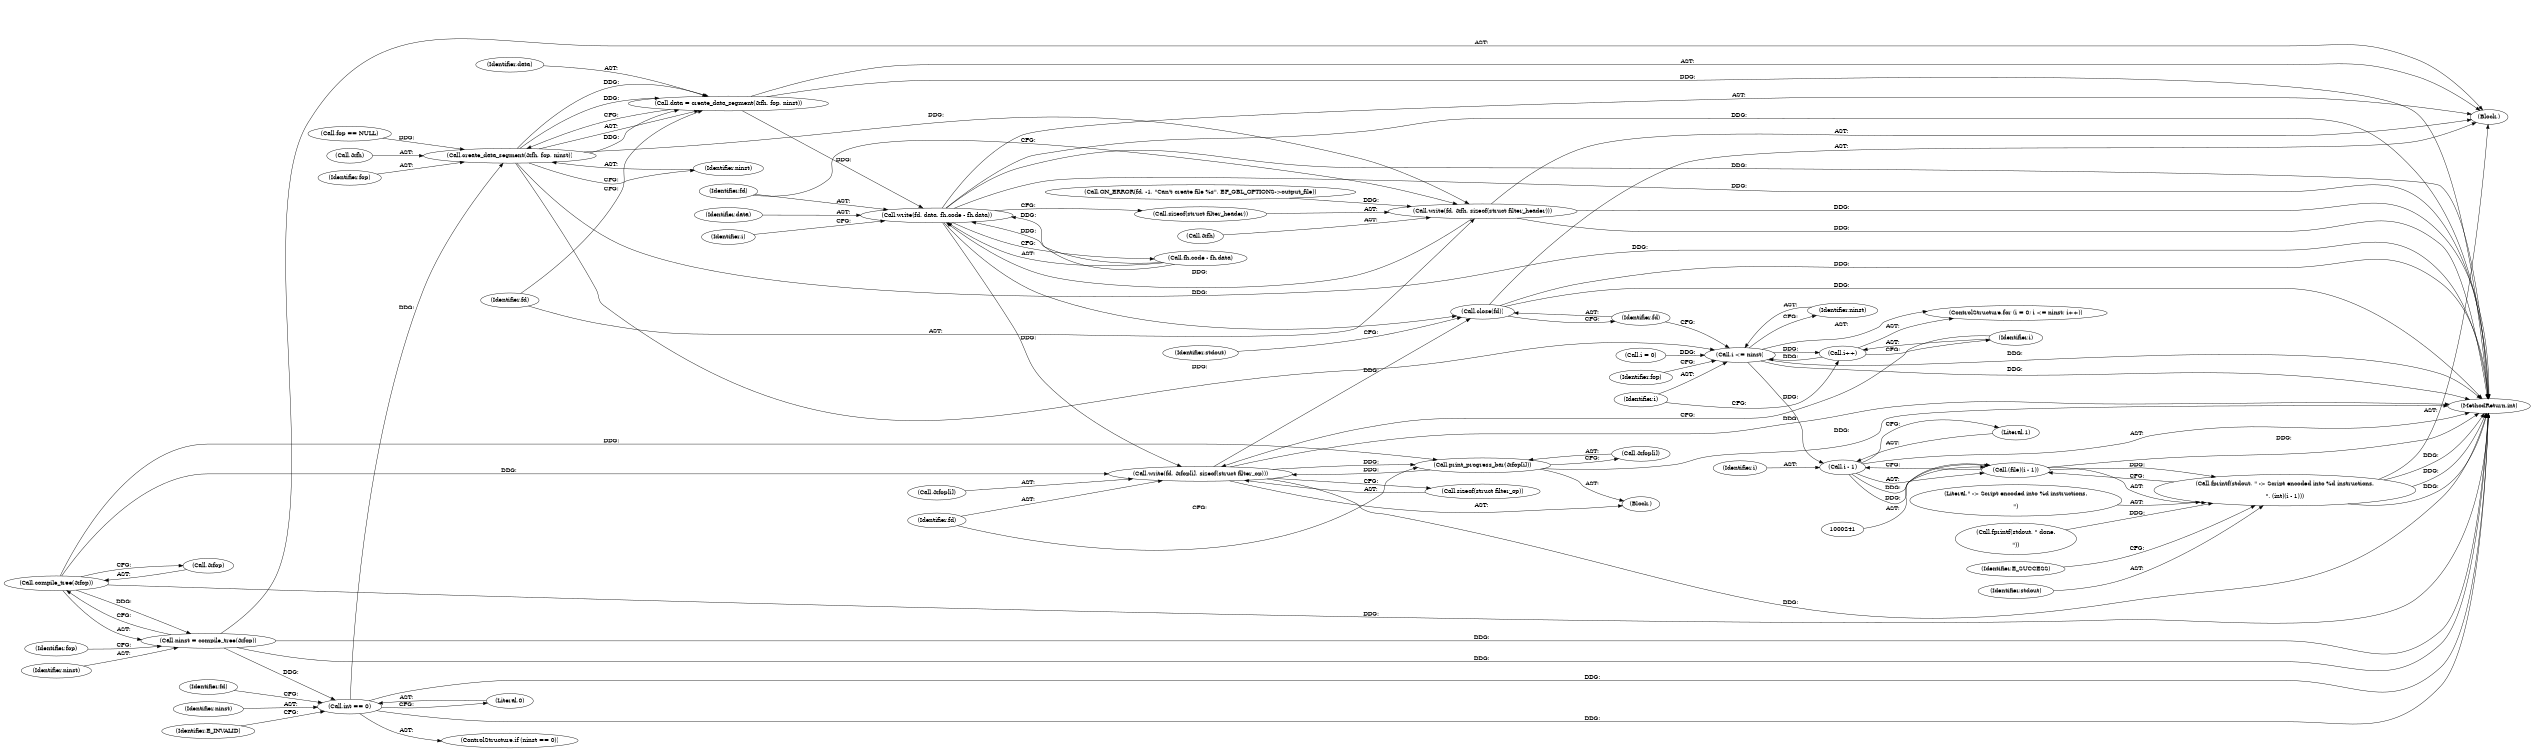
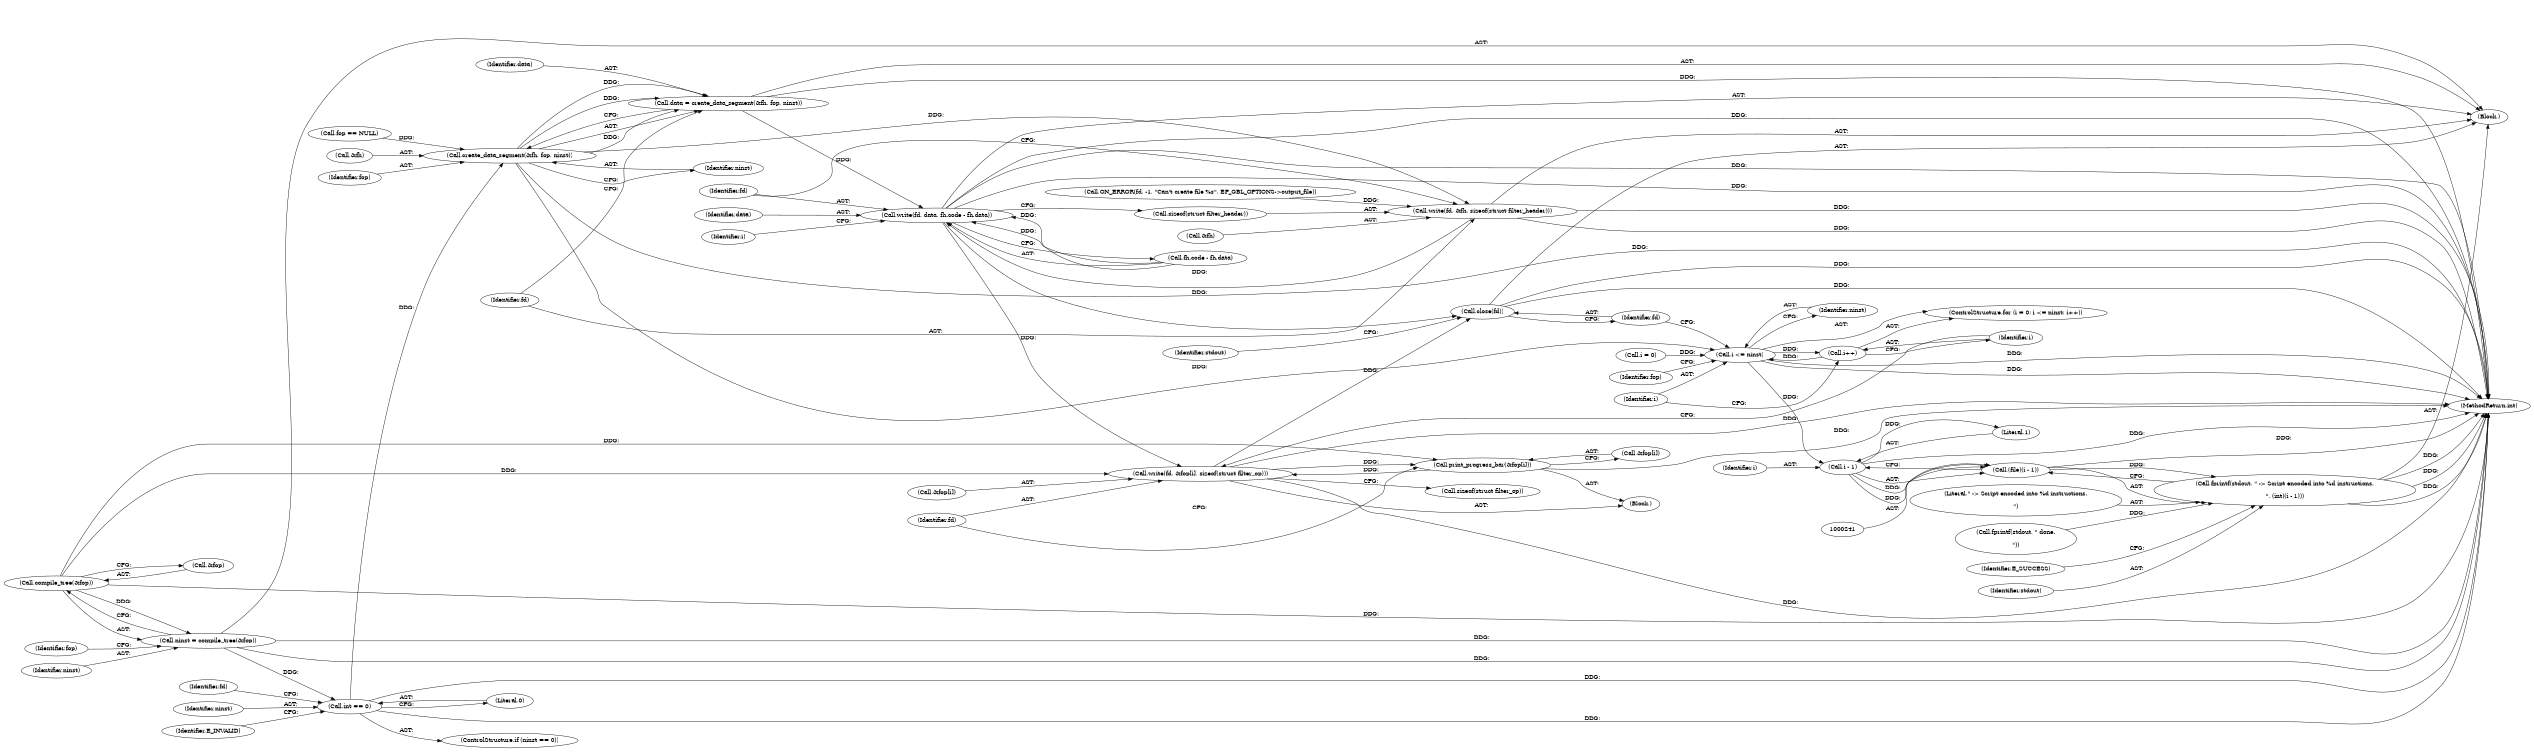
edge "(Call,i - 1)" -> "(Literal,1)": label "CFG: " -> "DDG: "
edge "(Call,i - 1)" -> "(MethodReturn,int)": label "AST: " -> "DDG: "
edge "(Call,sizeof(struct filter_op))" -> "(Call,write(fd, &fop[i], sizeof(struct filter_op)))": removed, label "AST:"
